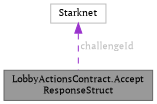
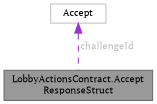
node "Starknet": label "Starknet" -> "Accept"
